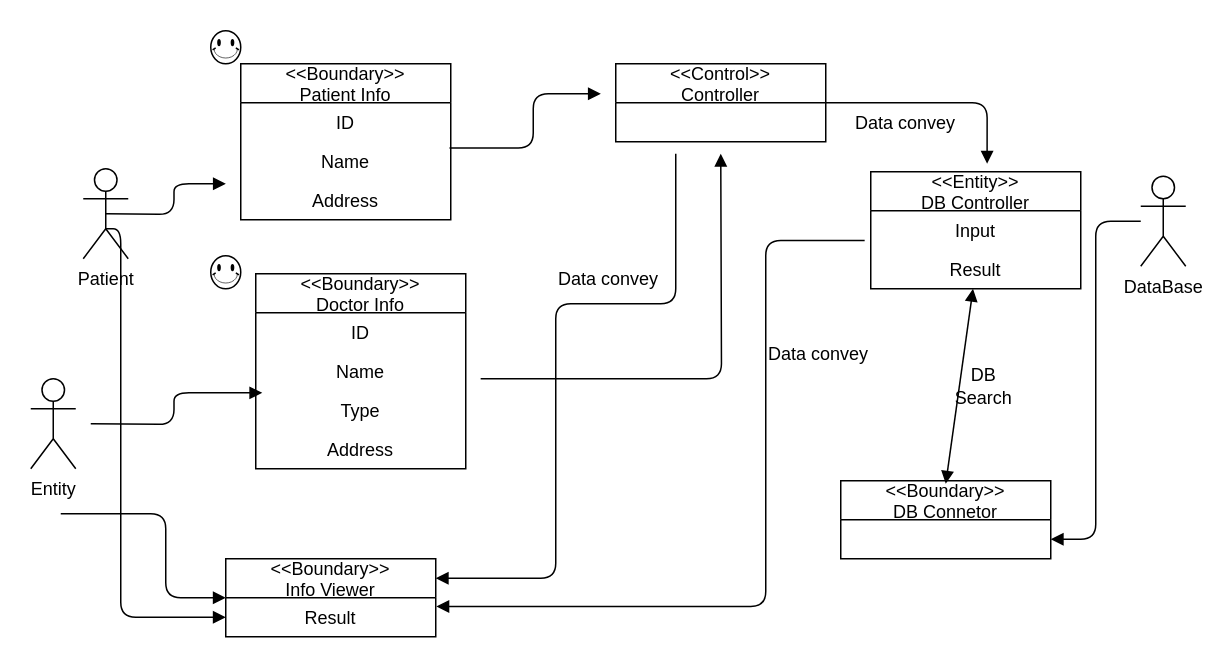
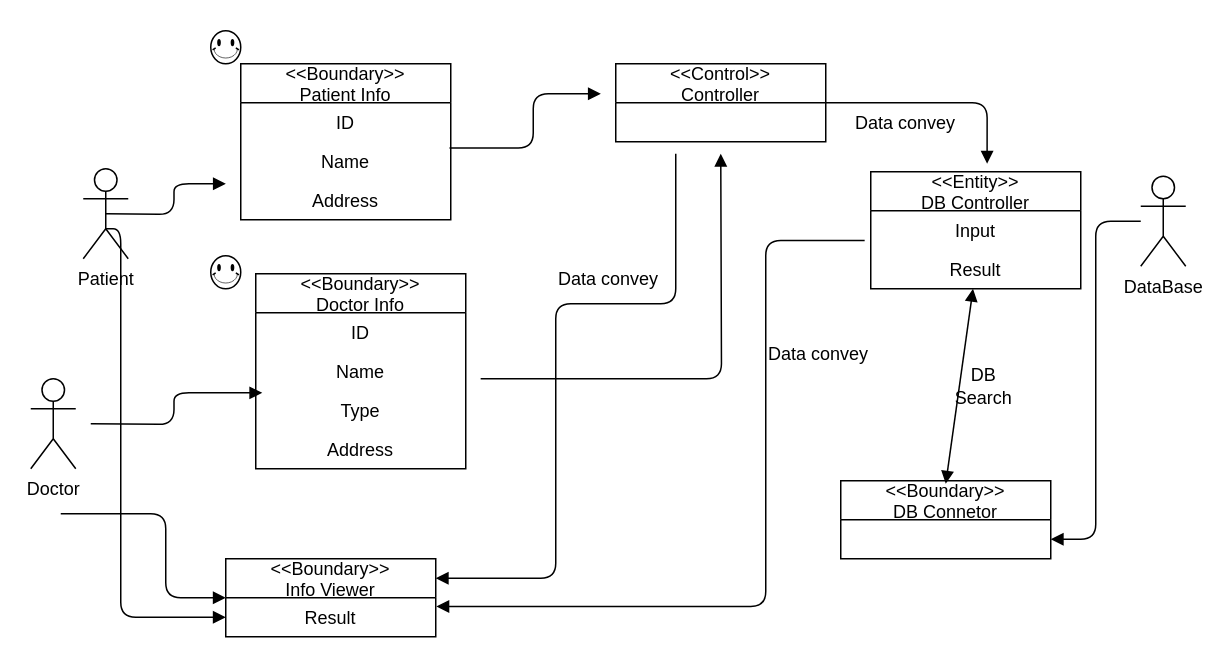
node "Entity": label "Entity" -> "Doctor"
